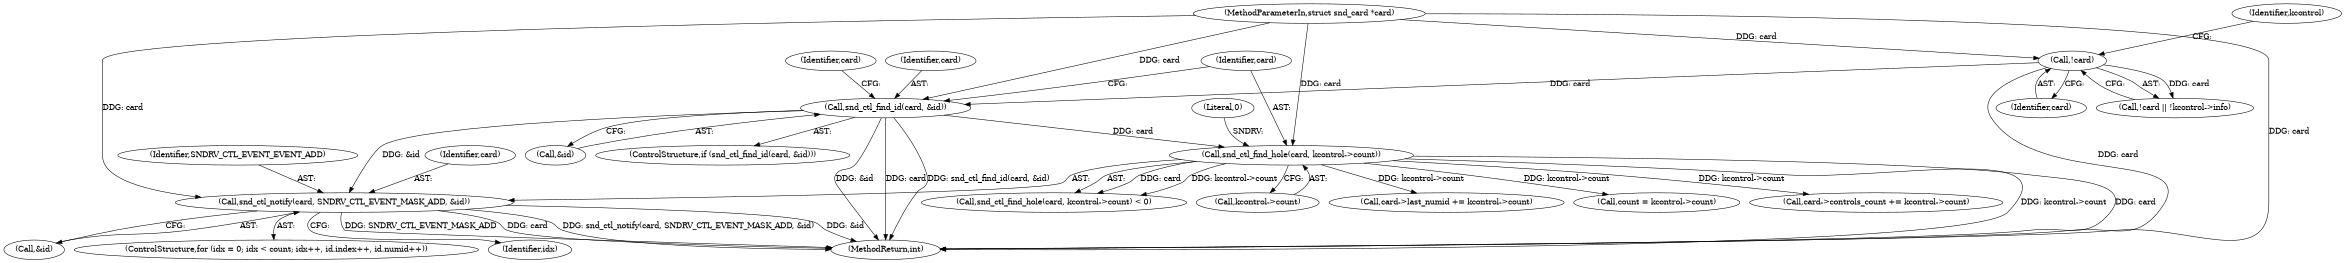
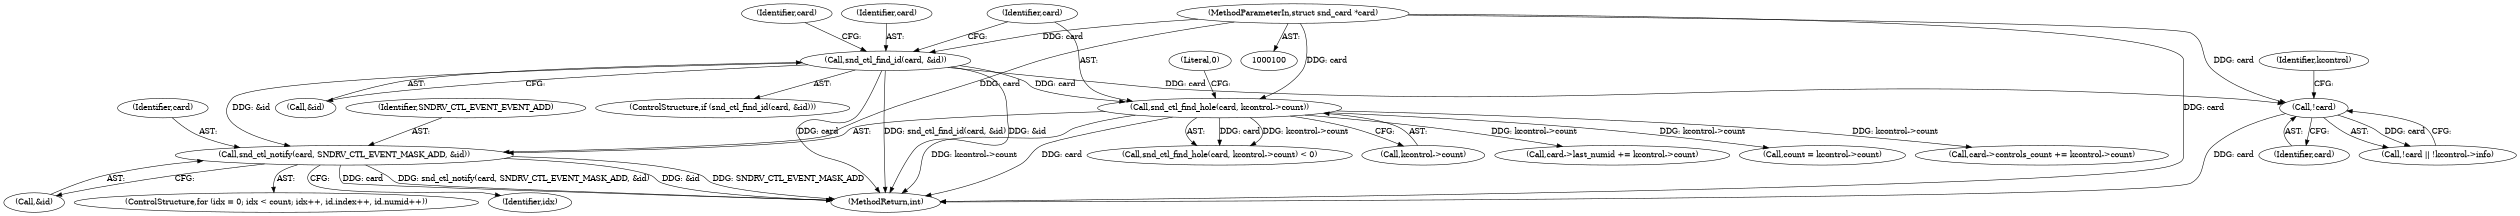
node "1000100": added
edge "(Call,!card)" -> "(Call,snd_ctl_find_id(card, &id))": reversed
edge "(Literal,0)" -> "(Call,snd_ctl_find_hole(card, kcontrol->count))": label "SNDRV: " -> "CFG: "
